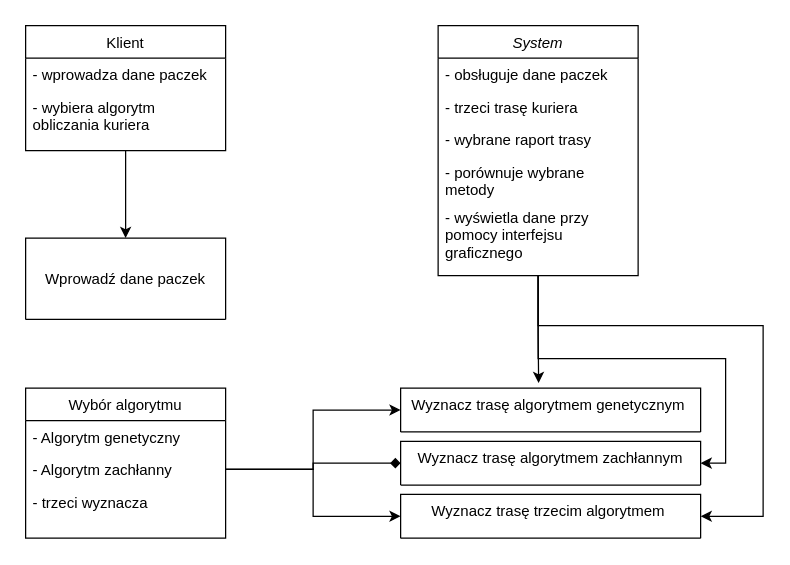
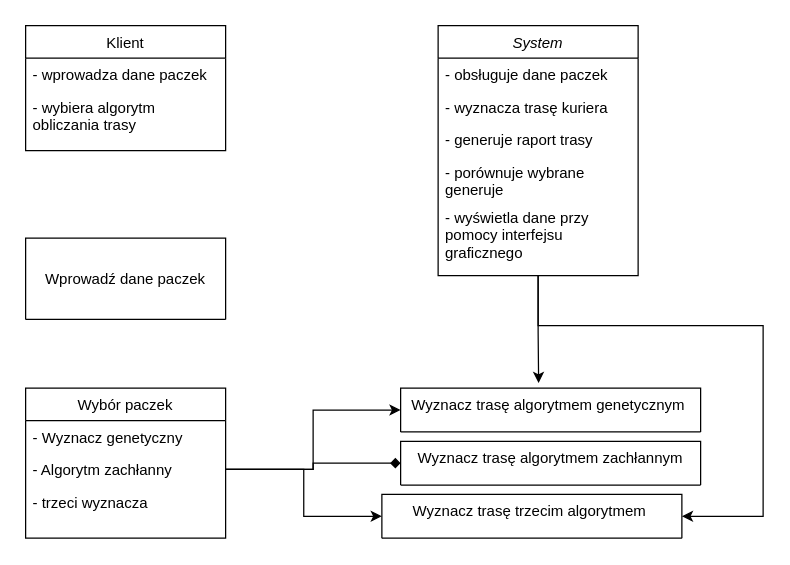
node "- wybiera algorytm obliczania kuriera": label "- wybiera algorytm obliczania kuriera" -> "- wybiera algorytm obliczania trasy"
node "- trzeci trasę kuriera": label "- trzeci trasę kuriera" -> "- wyznacza trasę kuriera"
node "- wybrane raport trasy": label "- wybrane raport trasy" -> "- generuje raport trasy"
node "- porównuje wybrane metody": label "- porównuje wybrane metody" -> "- porównuje wybrane generuje"
edge "Klient" -> "Wprowadź dane paczek": removed
edge "System" -> "Wyznacz trasę algorytmem zachłannym": removed
node "Wybór algorytmu": label "Wybór algorytmu" -> "Wybór paczek"
node "- Algorytm genetyczny": label "- Algorytm genetyczny" -> "- Wyznacz genetyczny"
node "Wyznacz trasę trzecim algorytmem": moved (551, 516) -> (532, 516)
